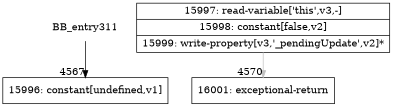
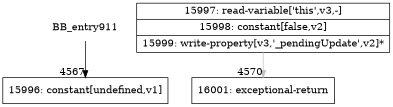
node "BB_entry311": label "BB_entry311" -> "BB_entry911"
